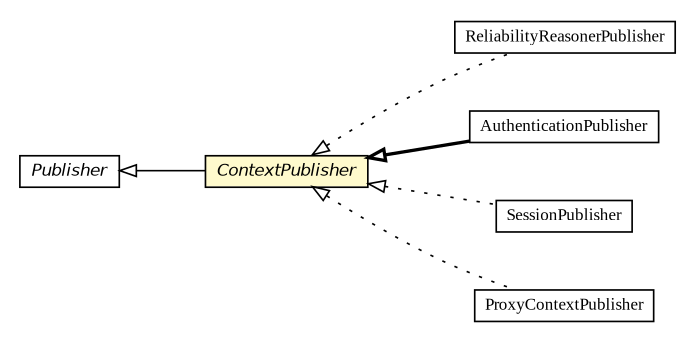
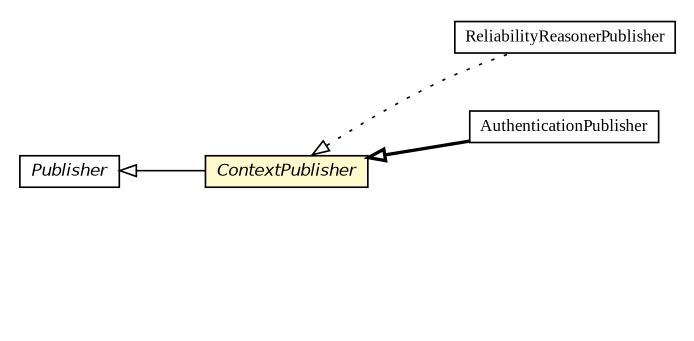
node "SessionPublisher": removed
node "ProxyContextPublisher": removed
